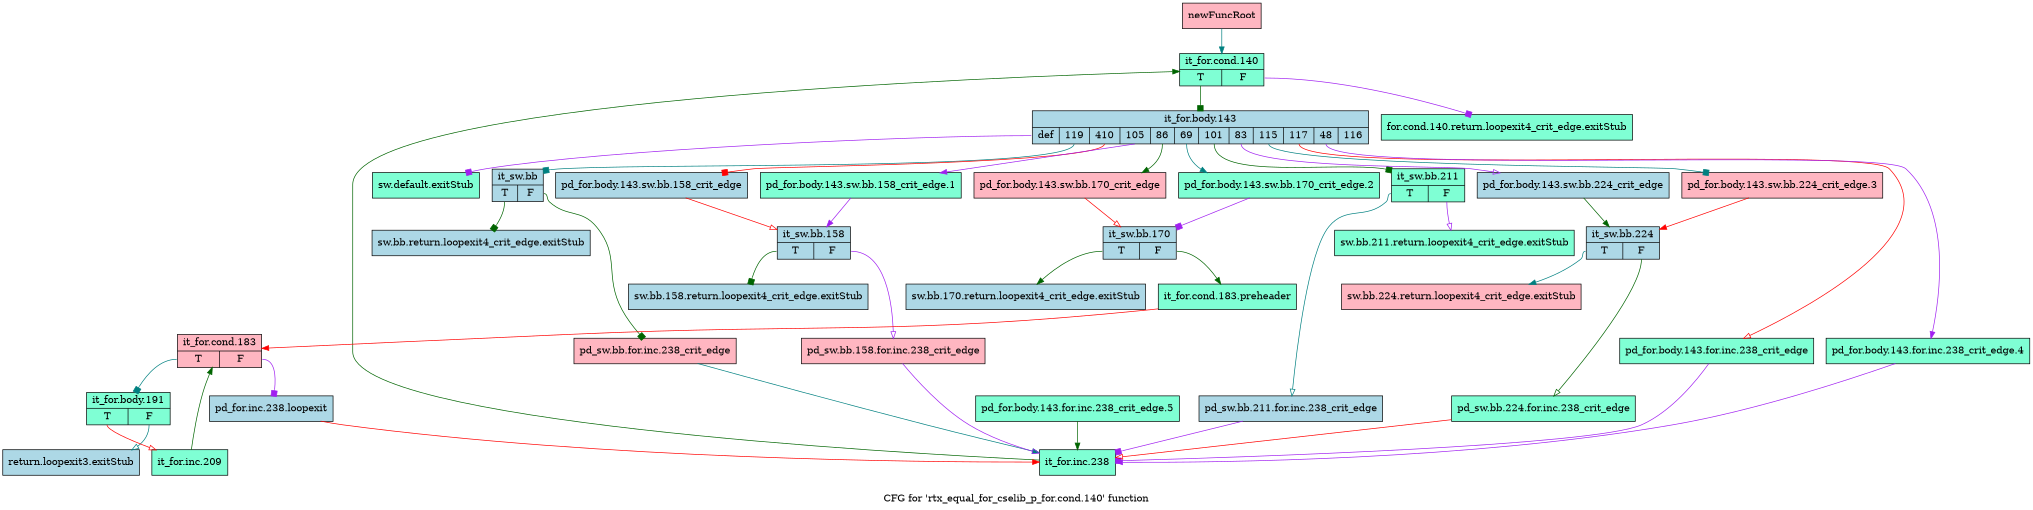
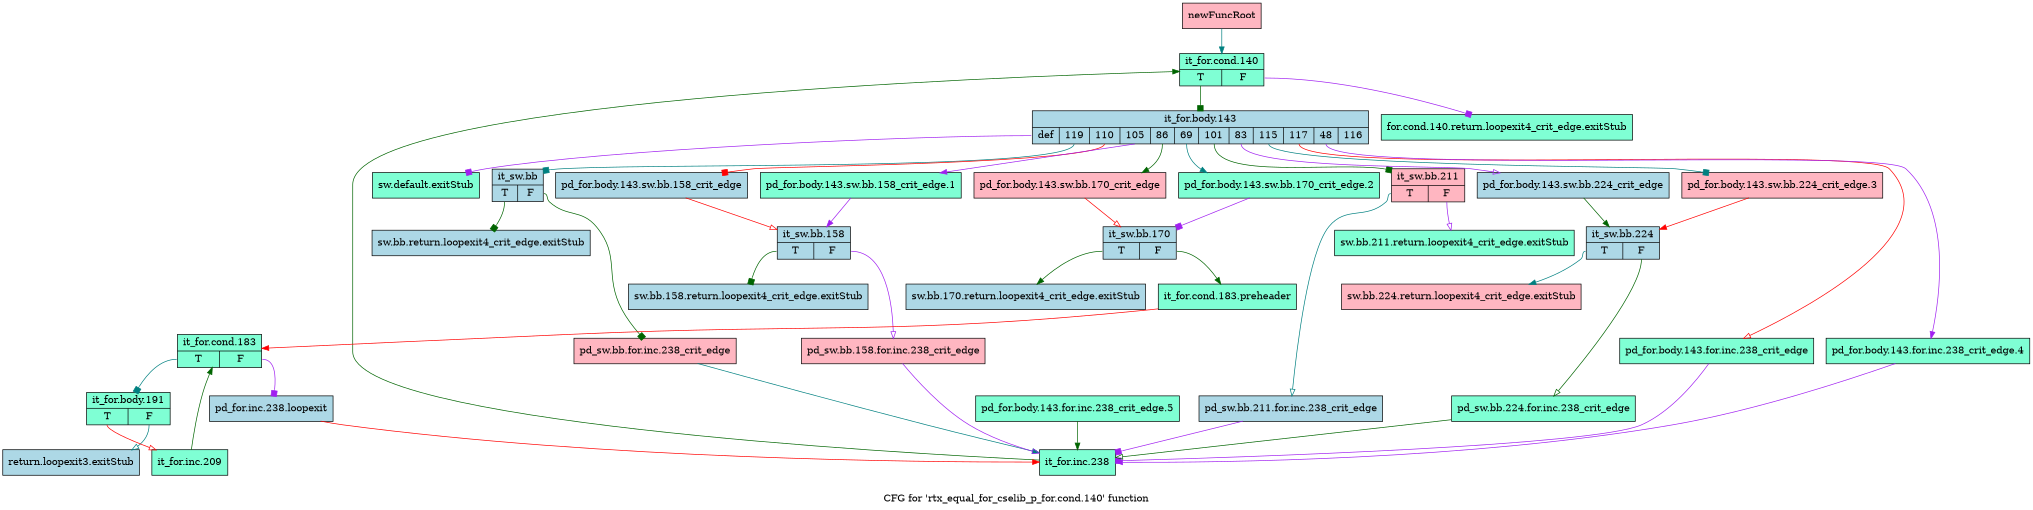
node "it_for.body.143": text "410" -> "110"
node "it_sw.bb.211": fillcolor aquamarine -> lightpink
node "it_for.cond.183": fillcolor lightpink -> aquamarine
edge "pd_sw.bb.224.for.inc.238_crit_edge" -> "it_for.inc.238": color red -> darkgreen
